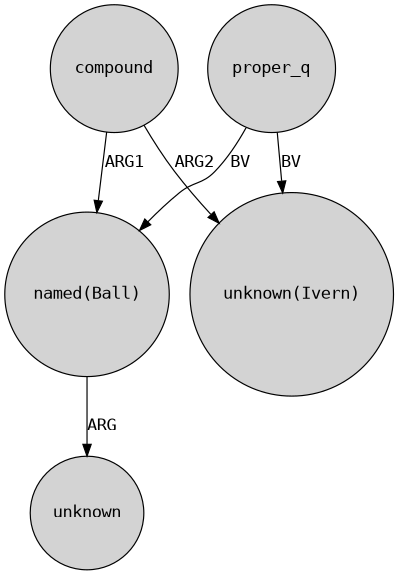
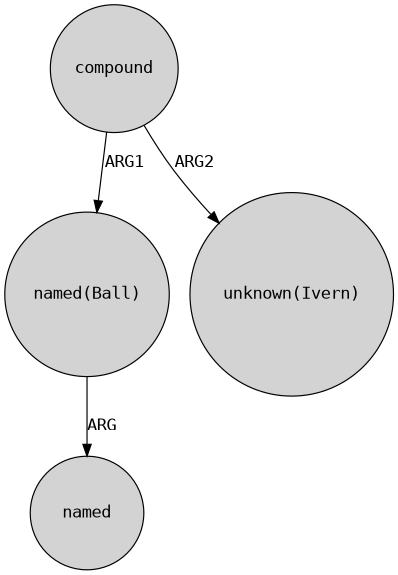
node "proper_q": removed
node "unknown": label "unknown" -> "named"
